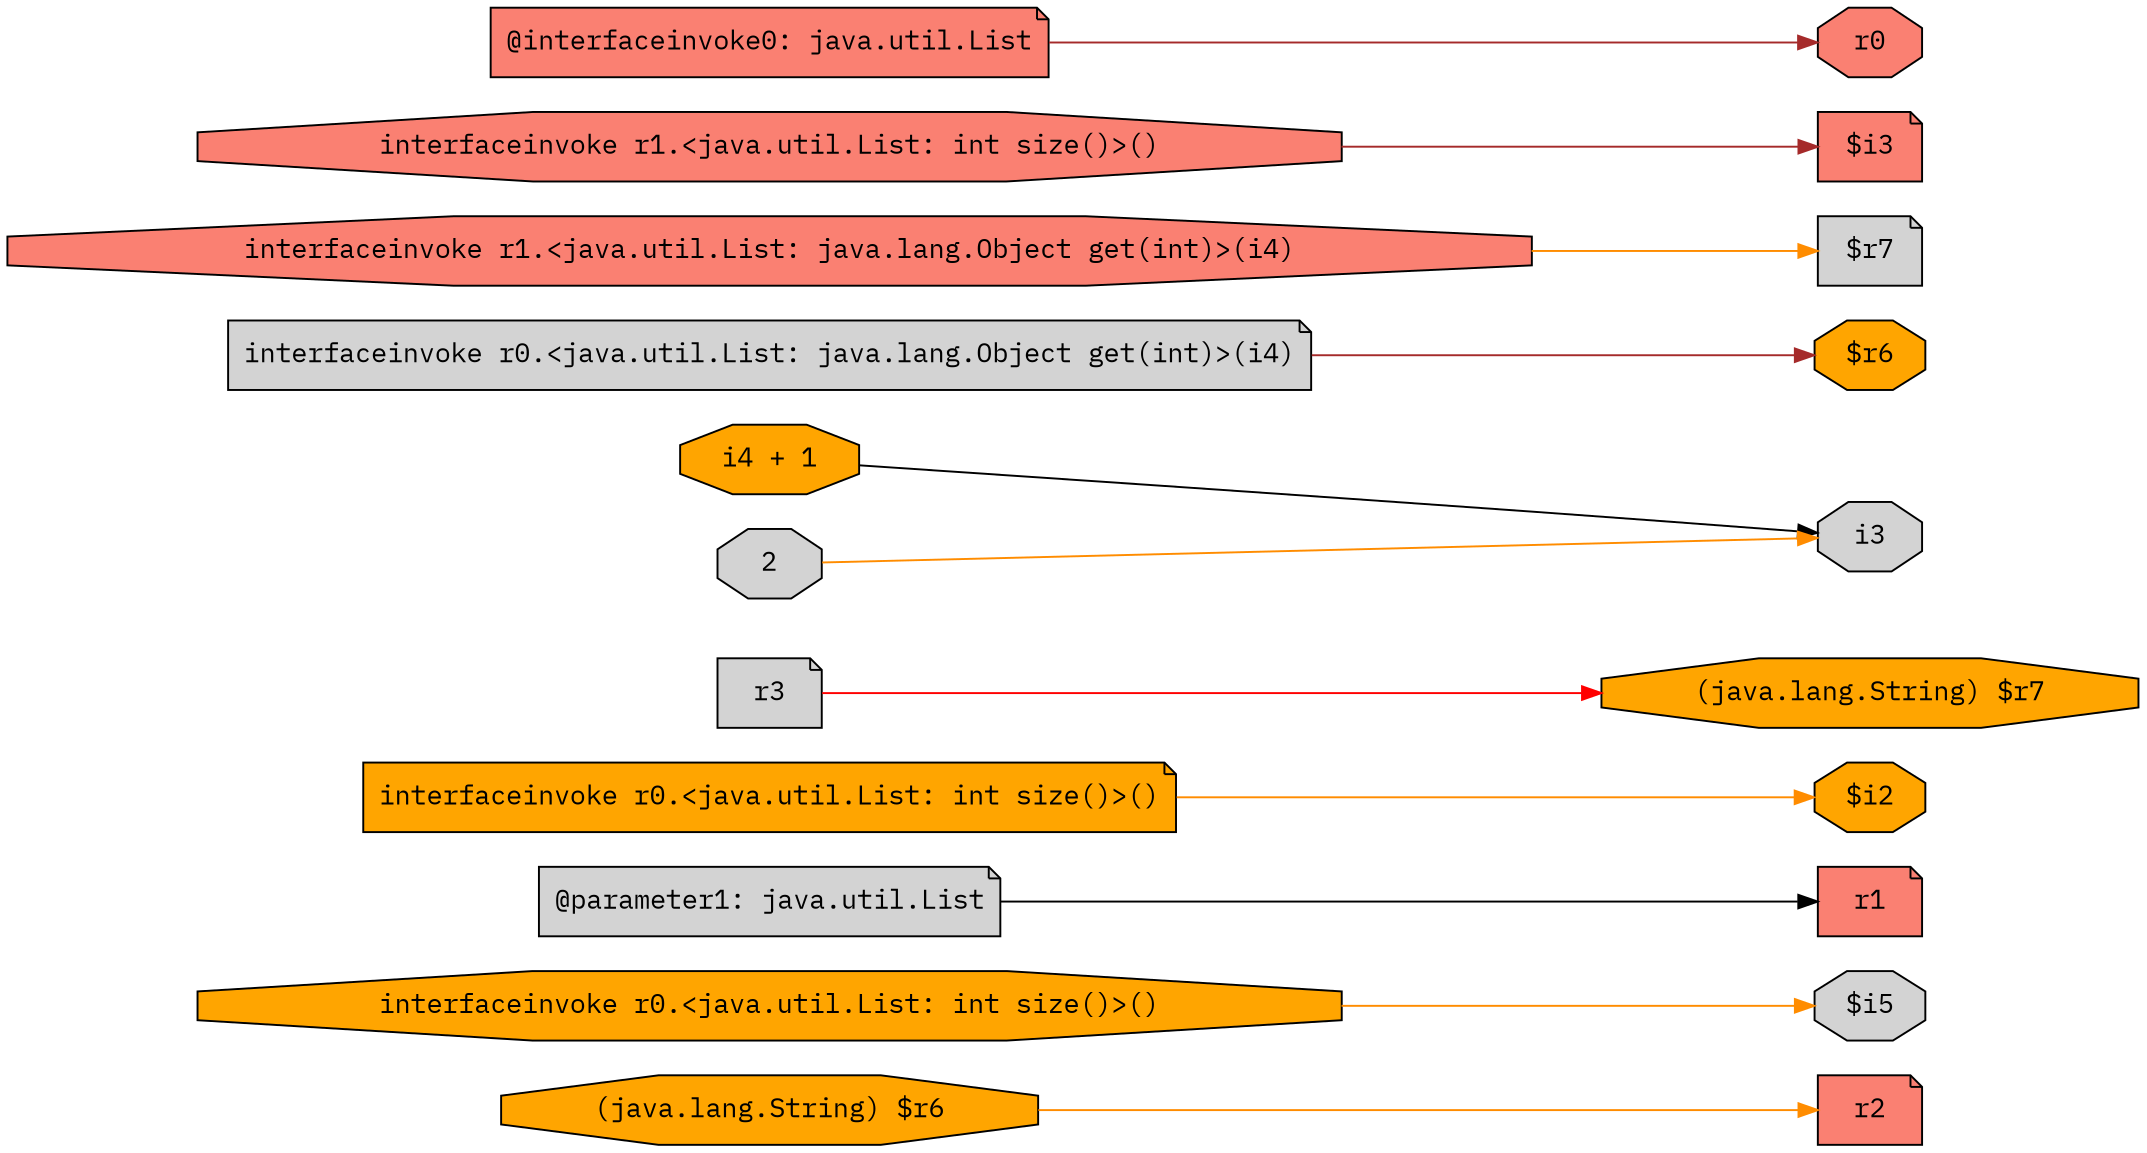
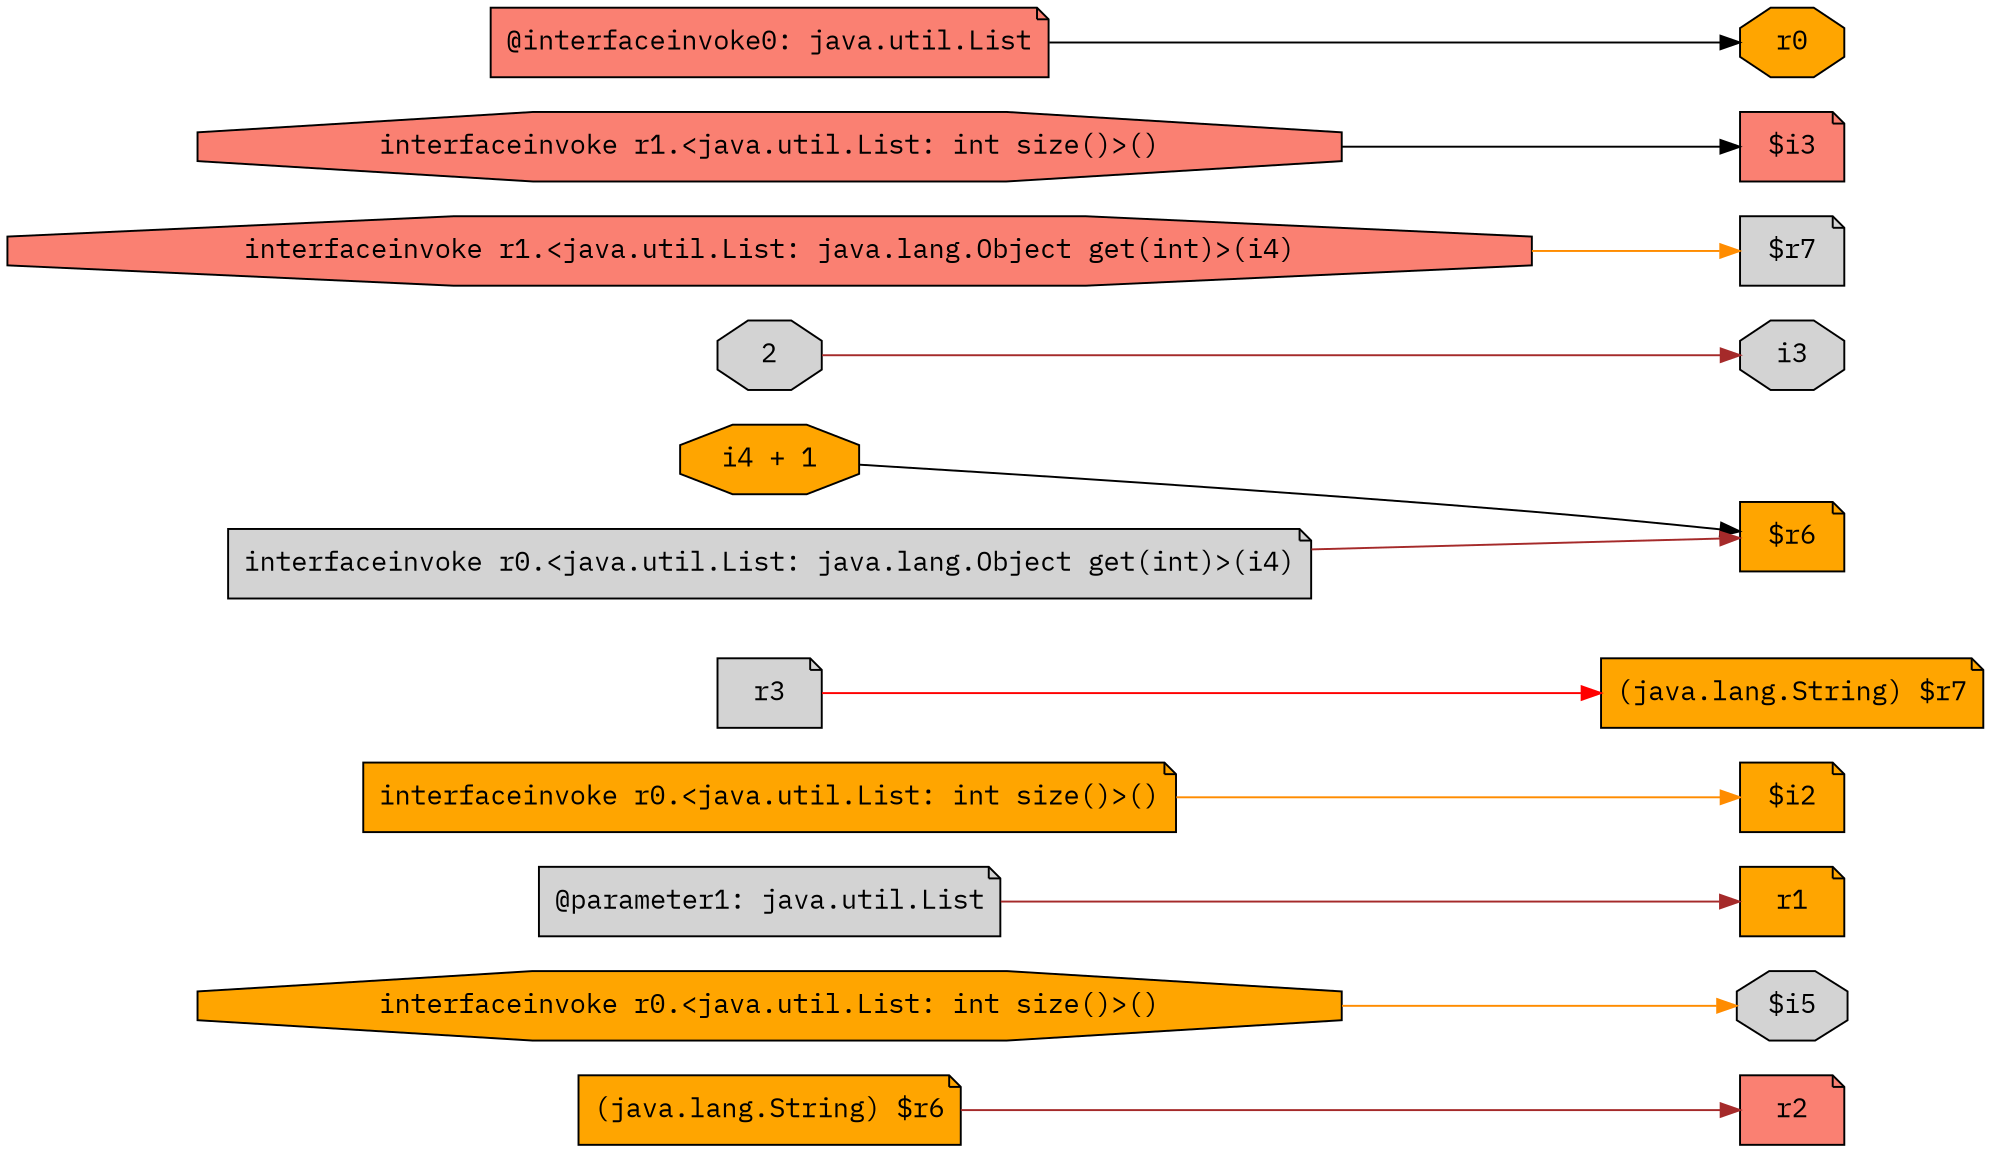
edge "@interfaceinvoke0: java.util.List" -> "r0": color brown -> black
node "r0": fillcolor salmon -> orange
edge "interfaceinvoke r1.<java.util.List: int size()>()" -> "$i3": color brown -> black
node "$r6": shape octagon -> note
edge "i4 + 1" -> "i3": now "i4 + 1" -> "$r6"
edge "2" -> "i3": color darkorange -> brown
node "(java.lang.String) $r7": shape octagon -> note
node "$i2": shape octagon -> note
edge "@parameter1: java.util.List" -> "r1": color black -> brown
node "r1": fillcolor salmon -> orange
node "(java.lang.String) $r6": shape octagon -> note
edge "(java.lang.String) $r6" -> "r2": color darkorange -> brown
